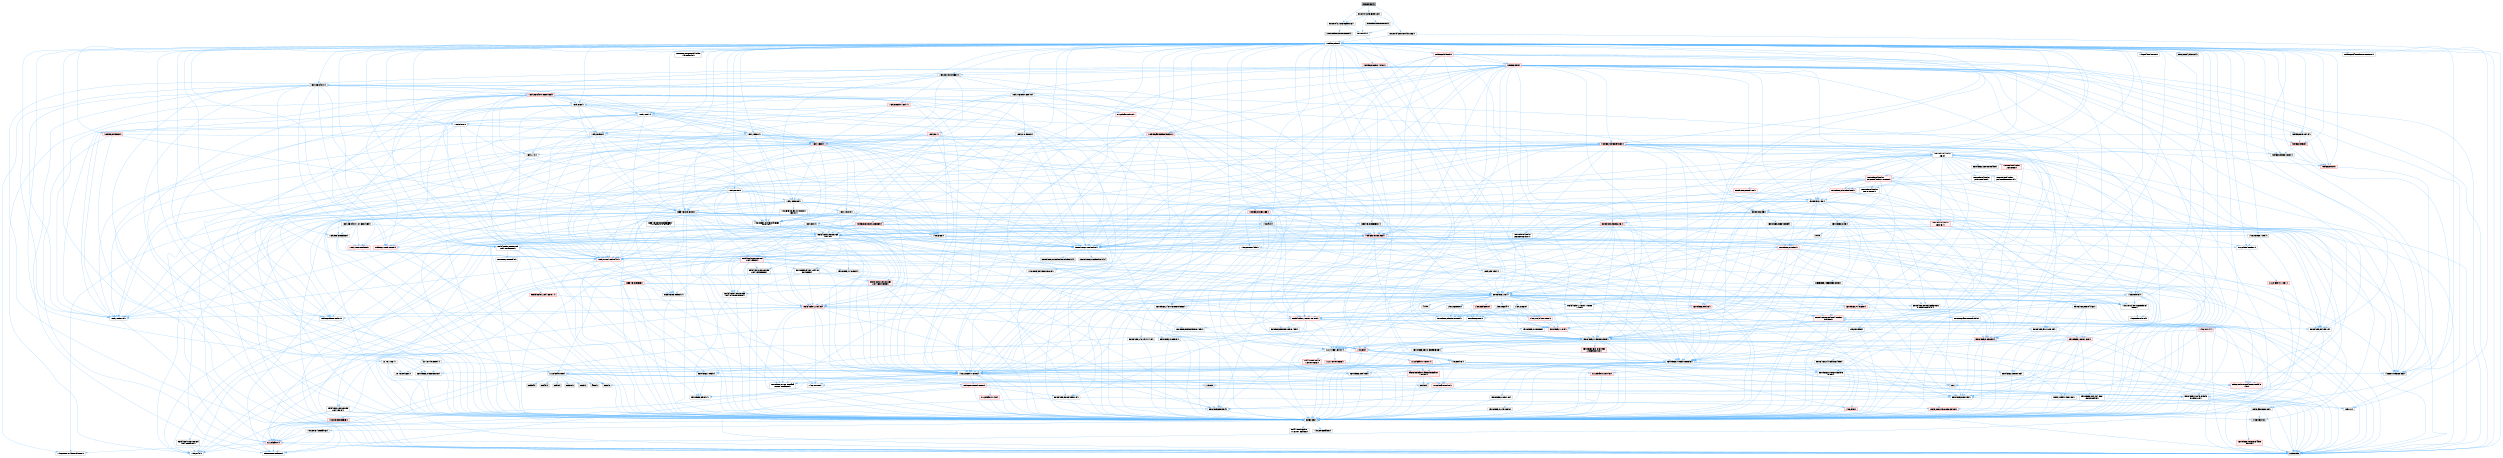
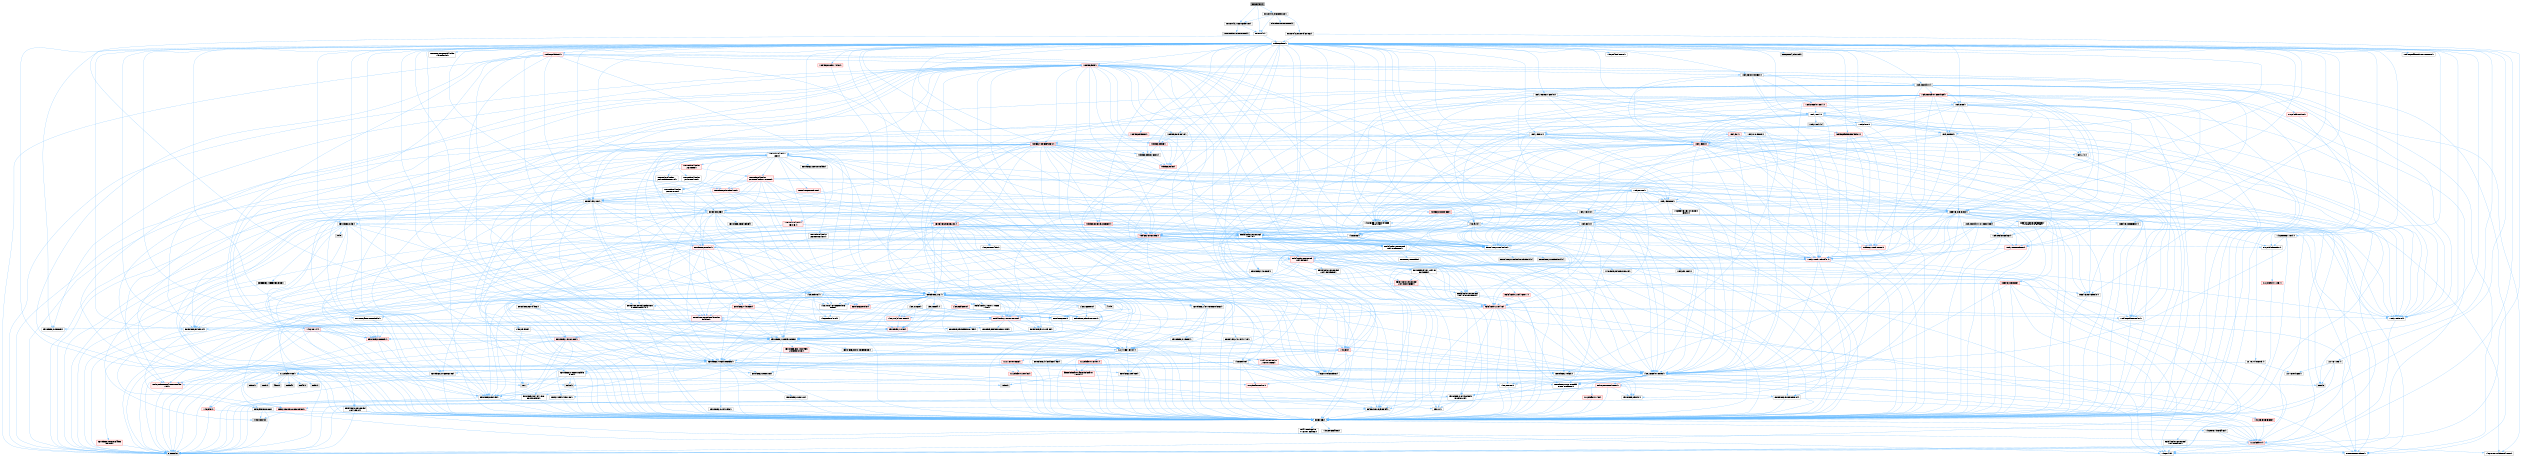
node "Math/Matrix.inl": added
edge "UObject/Field.h" -> "Templates/Requires.h": added
node "Templates/EnableIf.h": label "Templates/EnableIf.h" -> "FallbackStruct/EnableIf.h"
